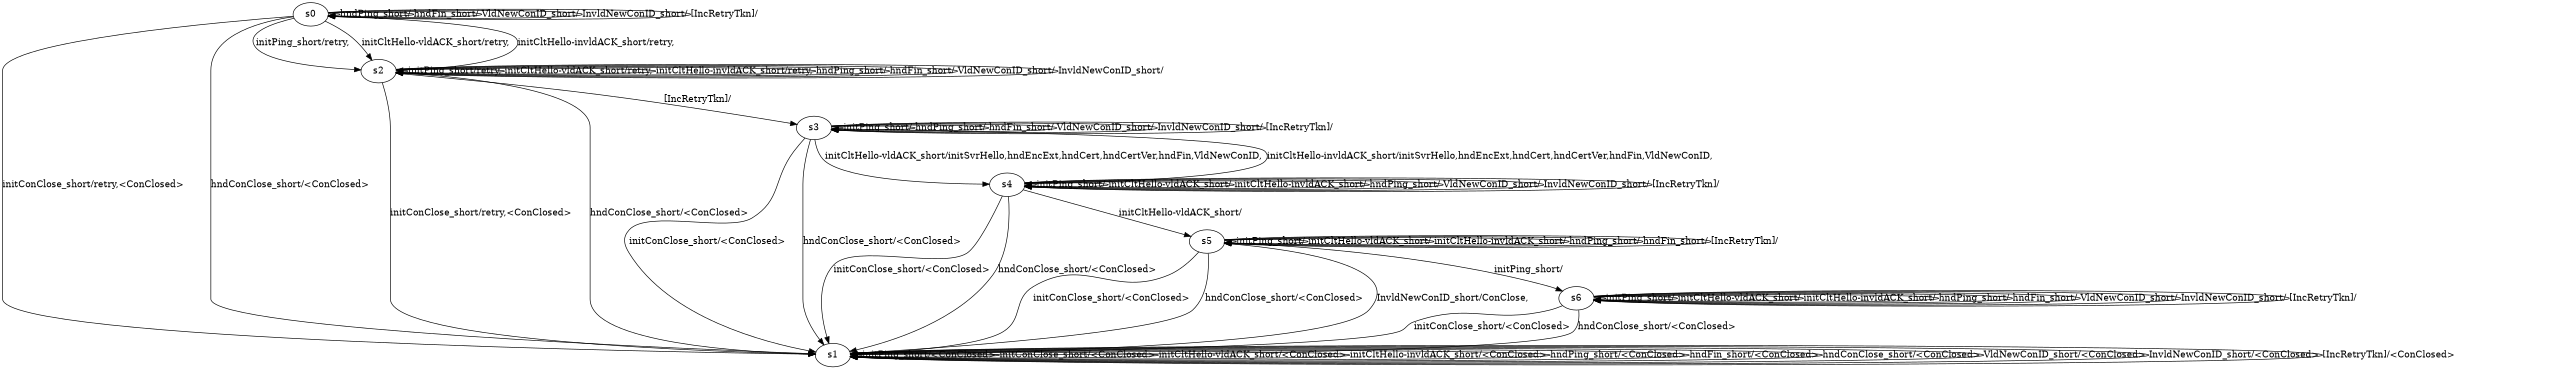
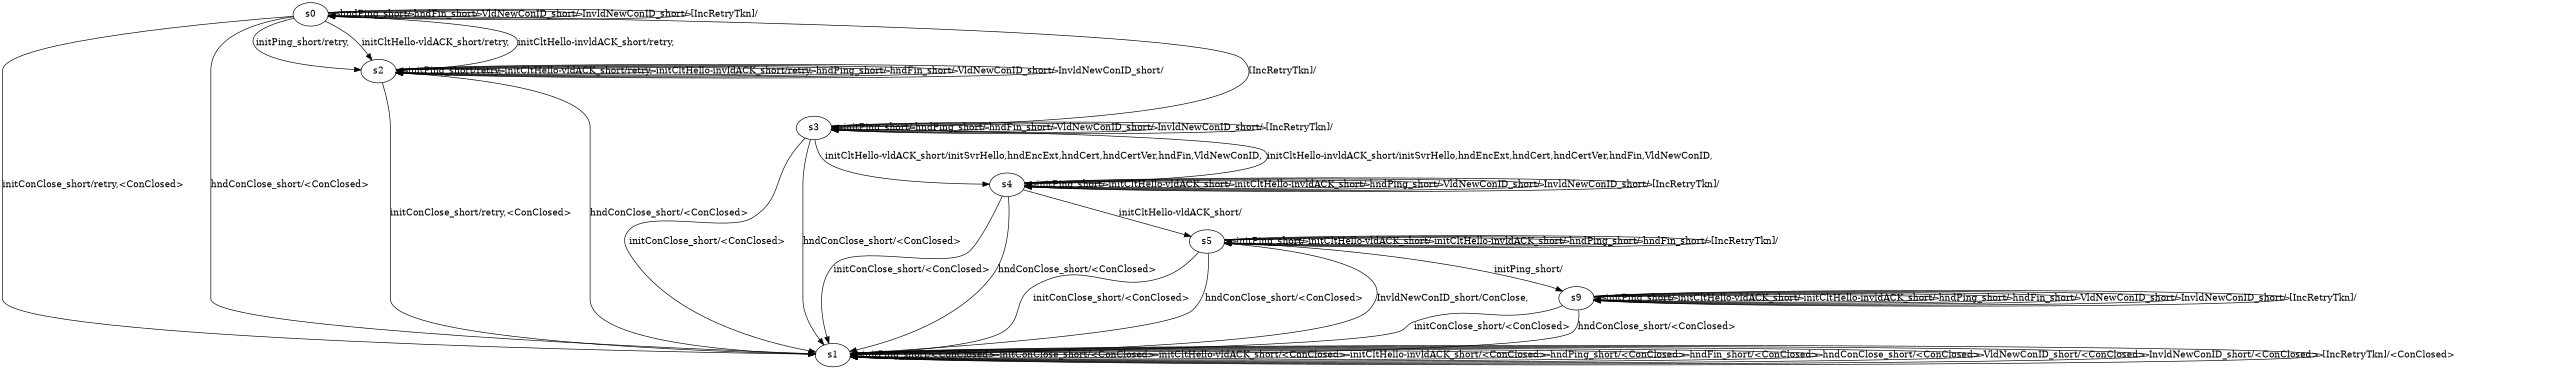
edge "s2" -> "s3": now "s0" -> "s3"
node "s6": label "s6" -> "s9"
